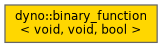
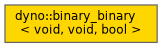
node "dyno::binary_function < void, void, bool >": label "dyno::binary_function < void, void, bool >" -> "dyno::binary_binary < void, void, bool >"
